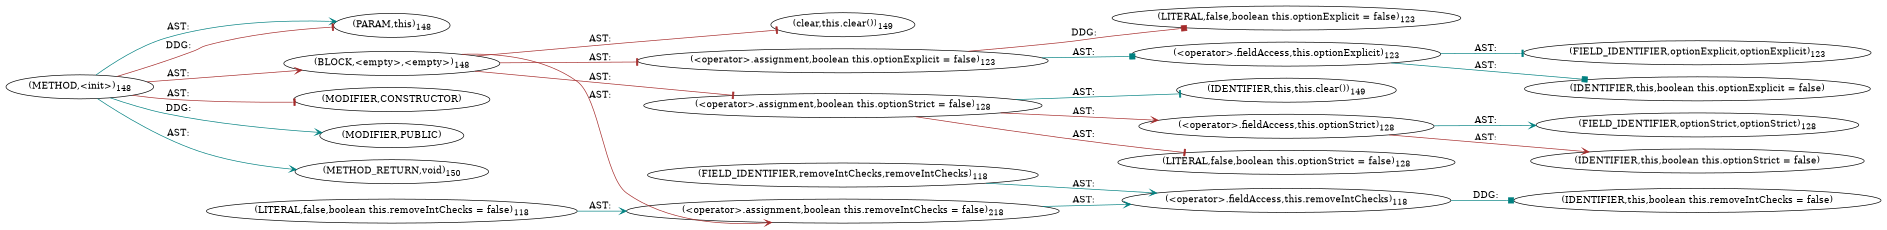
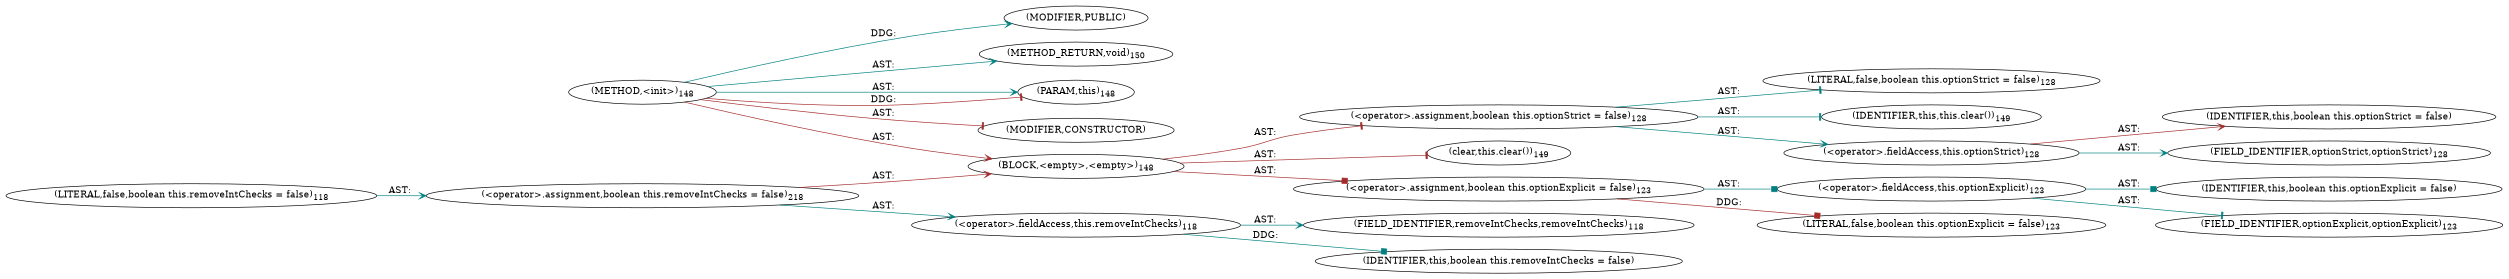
edge "(BLOCK,<empty>,<empty>)" -> "(<operator>.assignment,boolean this.optionExplicit = false)": arrowhead tee -> box
edge "(<operator>.assignment,boolean this.optionStrict = false)" -> "(<operator>.fieldAccess,this.optionStrict)": color brown -> teal
edge "(<operator>.assignment,boolean this.optionStrict = false)" -> "(LITERAL,false,boolean this.optionStrict = false)": color brown -> teal
edge "(BLOCK,<empty>,<empty>)" -> "(<operator>.assignment,boolean this.removeIntChecks = false)": reversed
edge "(FIELD_IDENTIFIER,removeIntChecks,removeIntChecks)" -> "(<operator>.fieldAccess,this.removeIntChecks)": reversed
